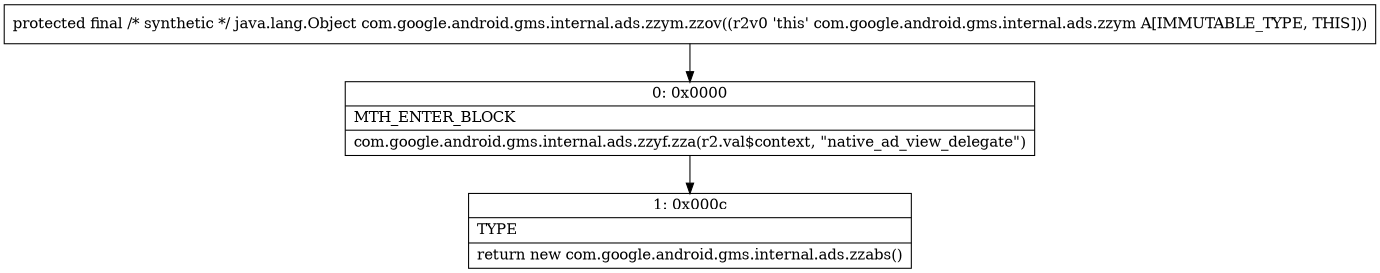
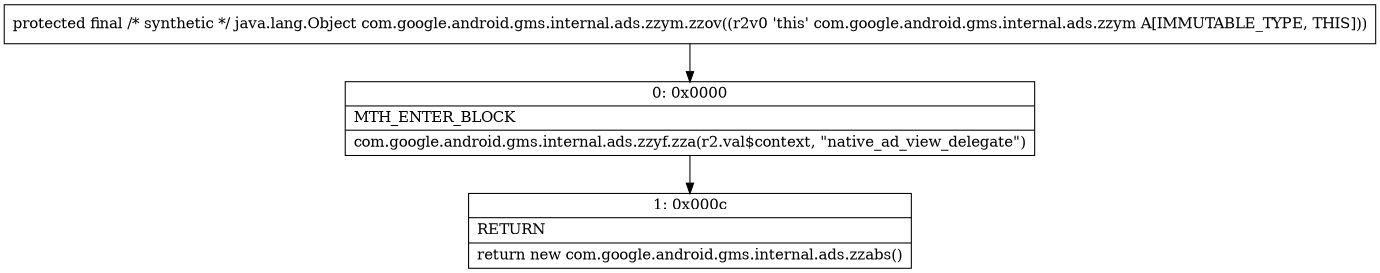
node "1: 0x000c": text "TYPE" -> "RETURN"
